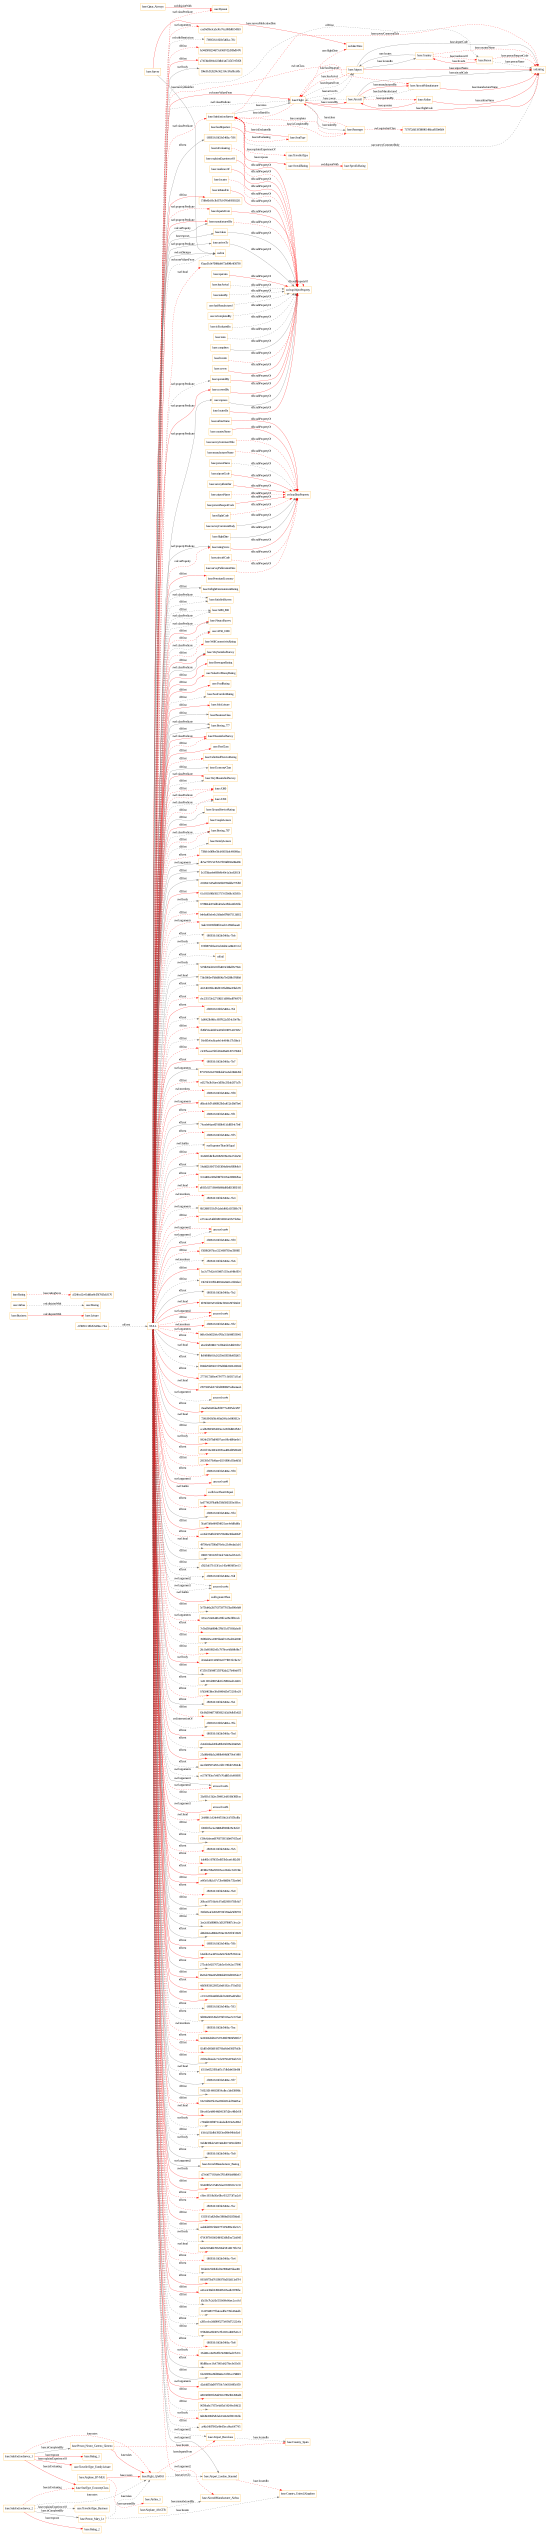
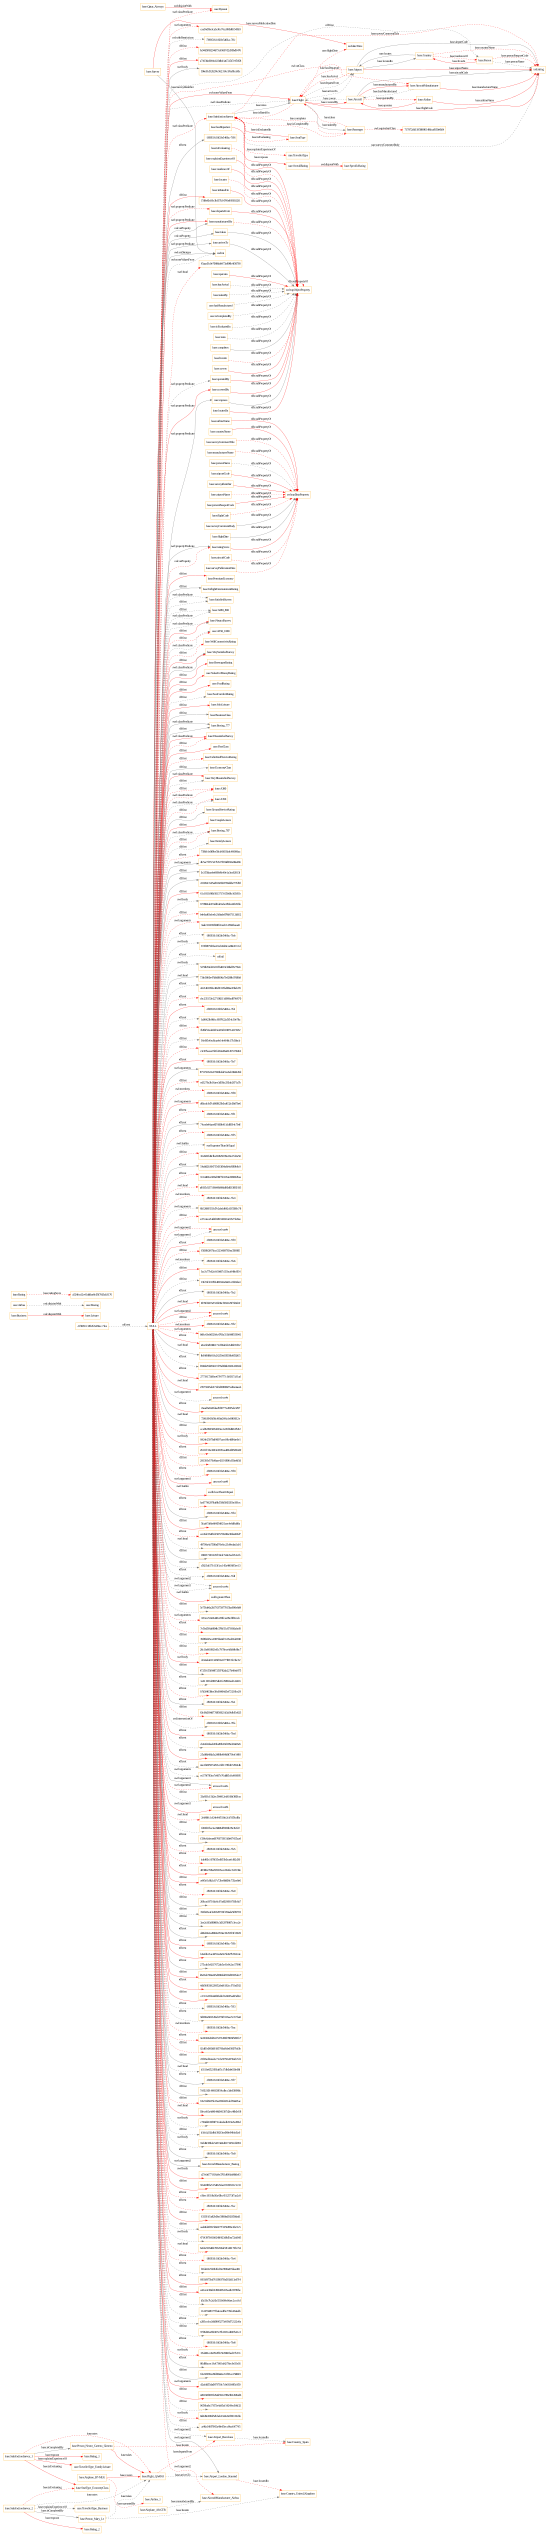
edge "NULL" -> "base:takes": label "base:exposes" -> "owl:onProperty"
